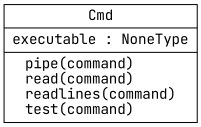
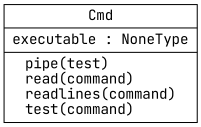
node "Cmd": text "pipe(command)" -> "pipe(test)"
